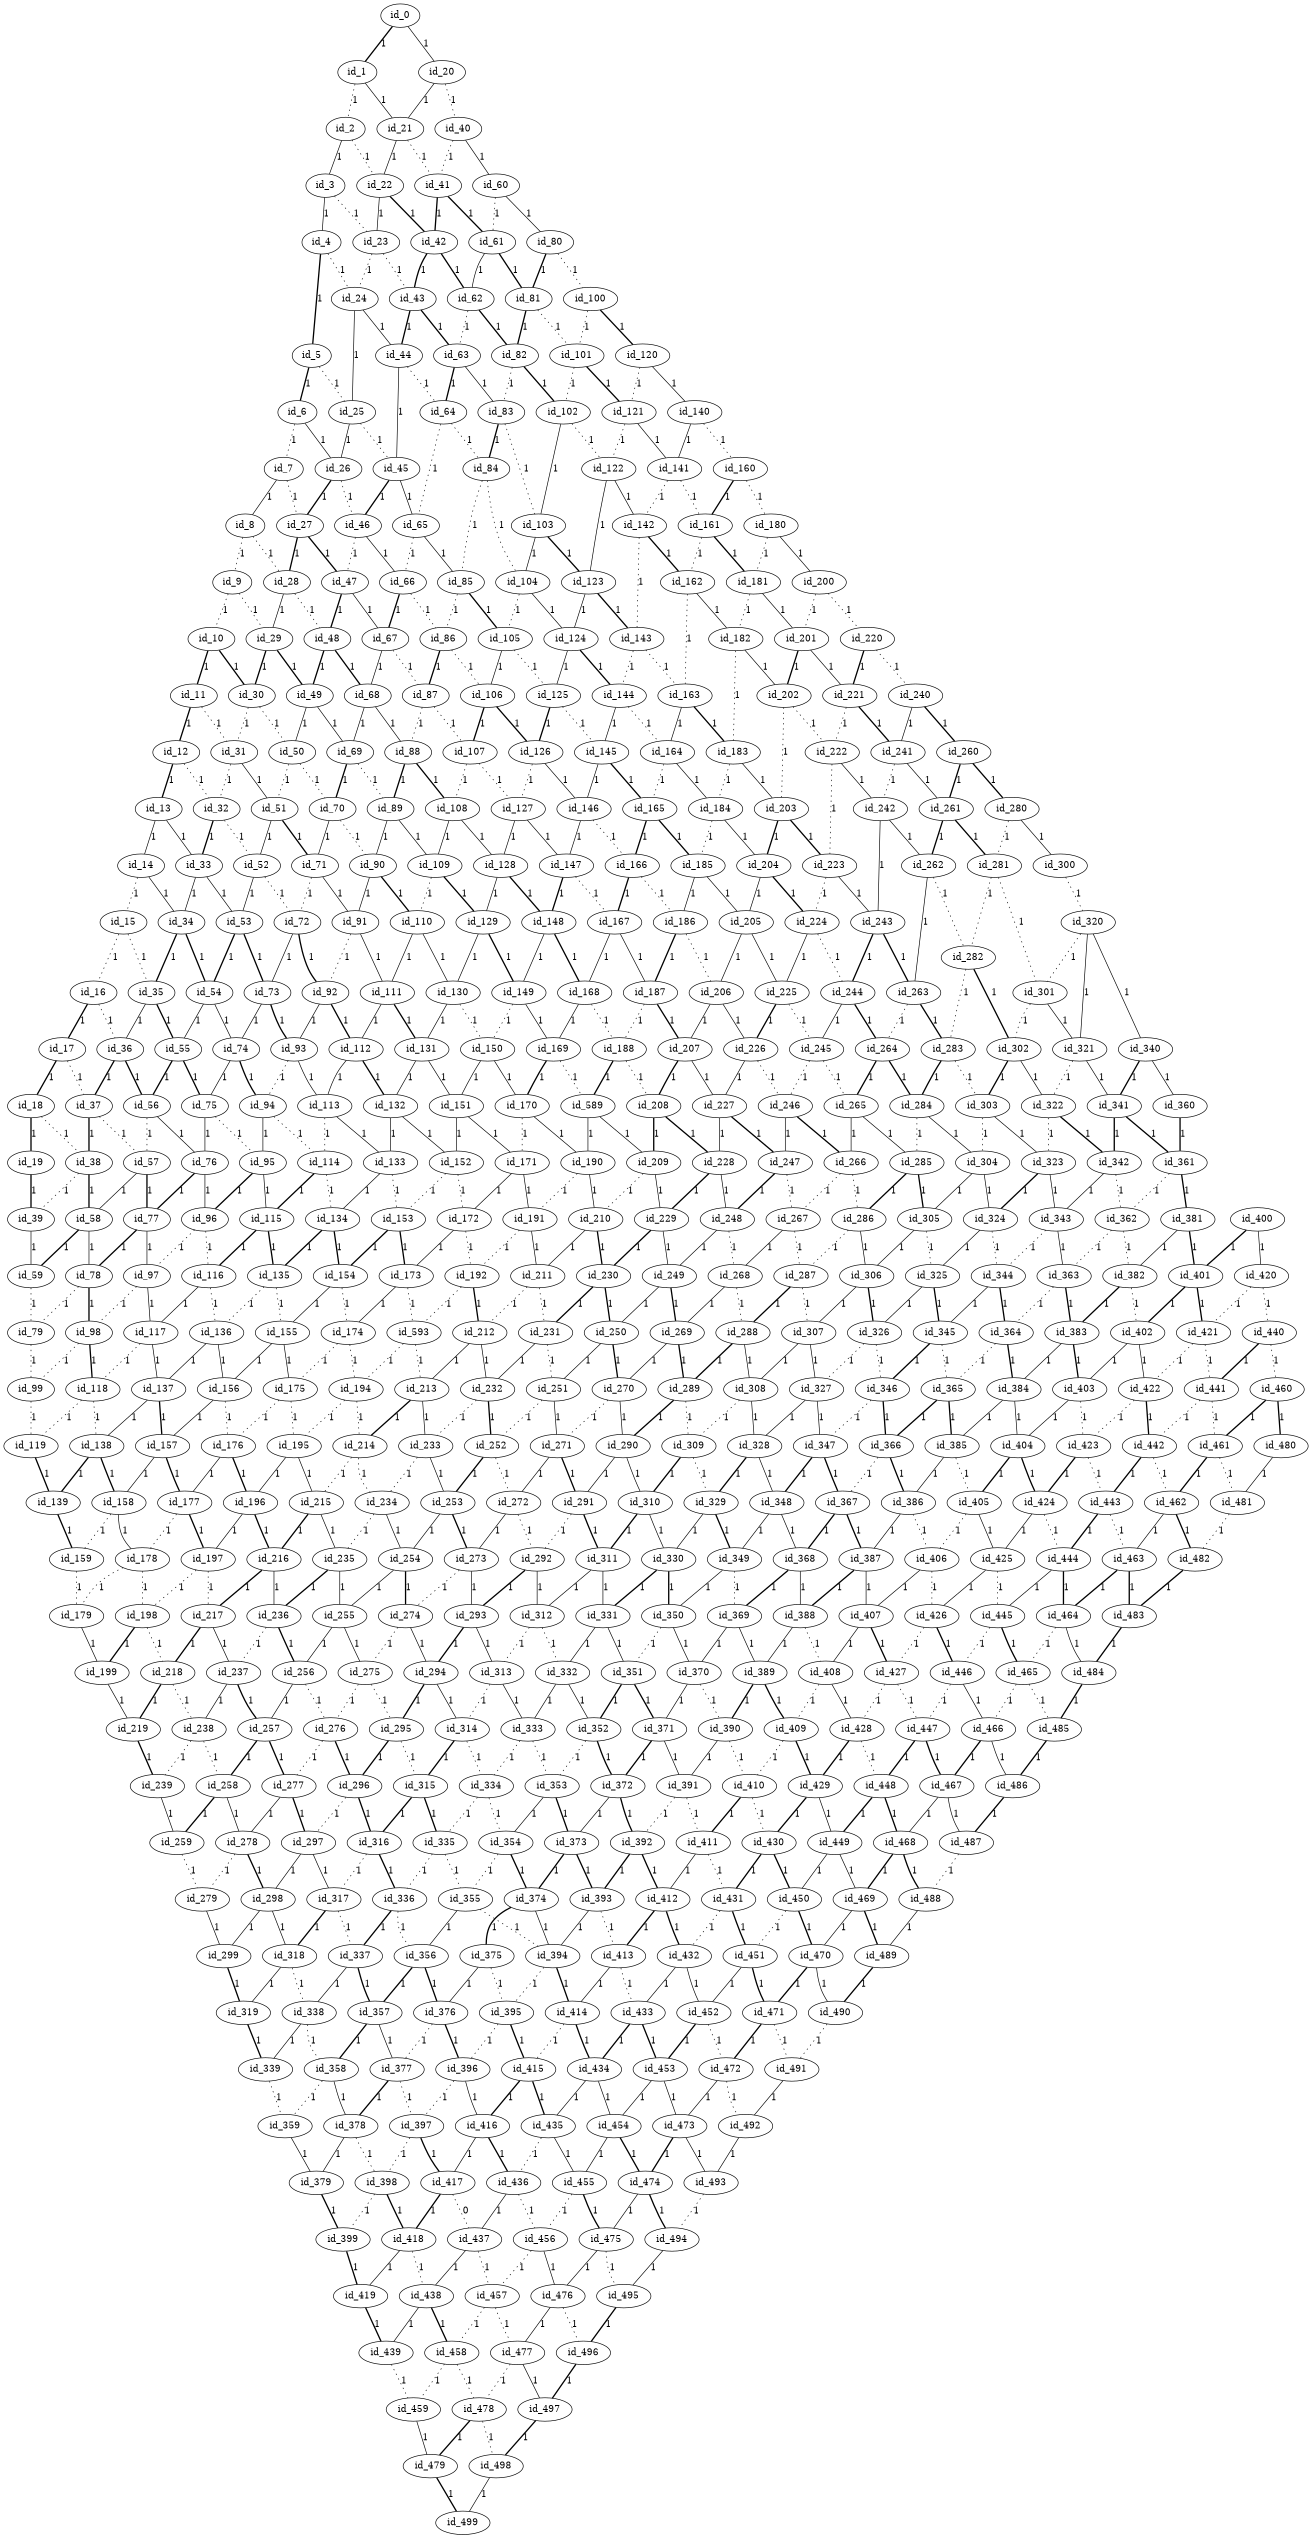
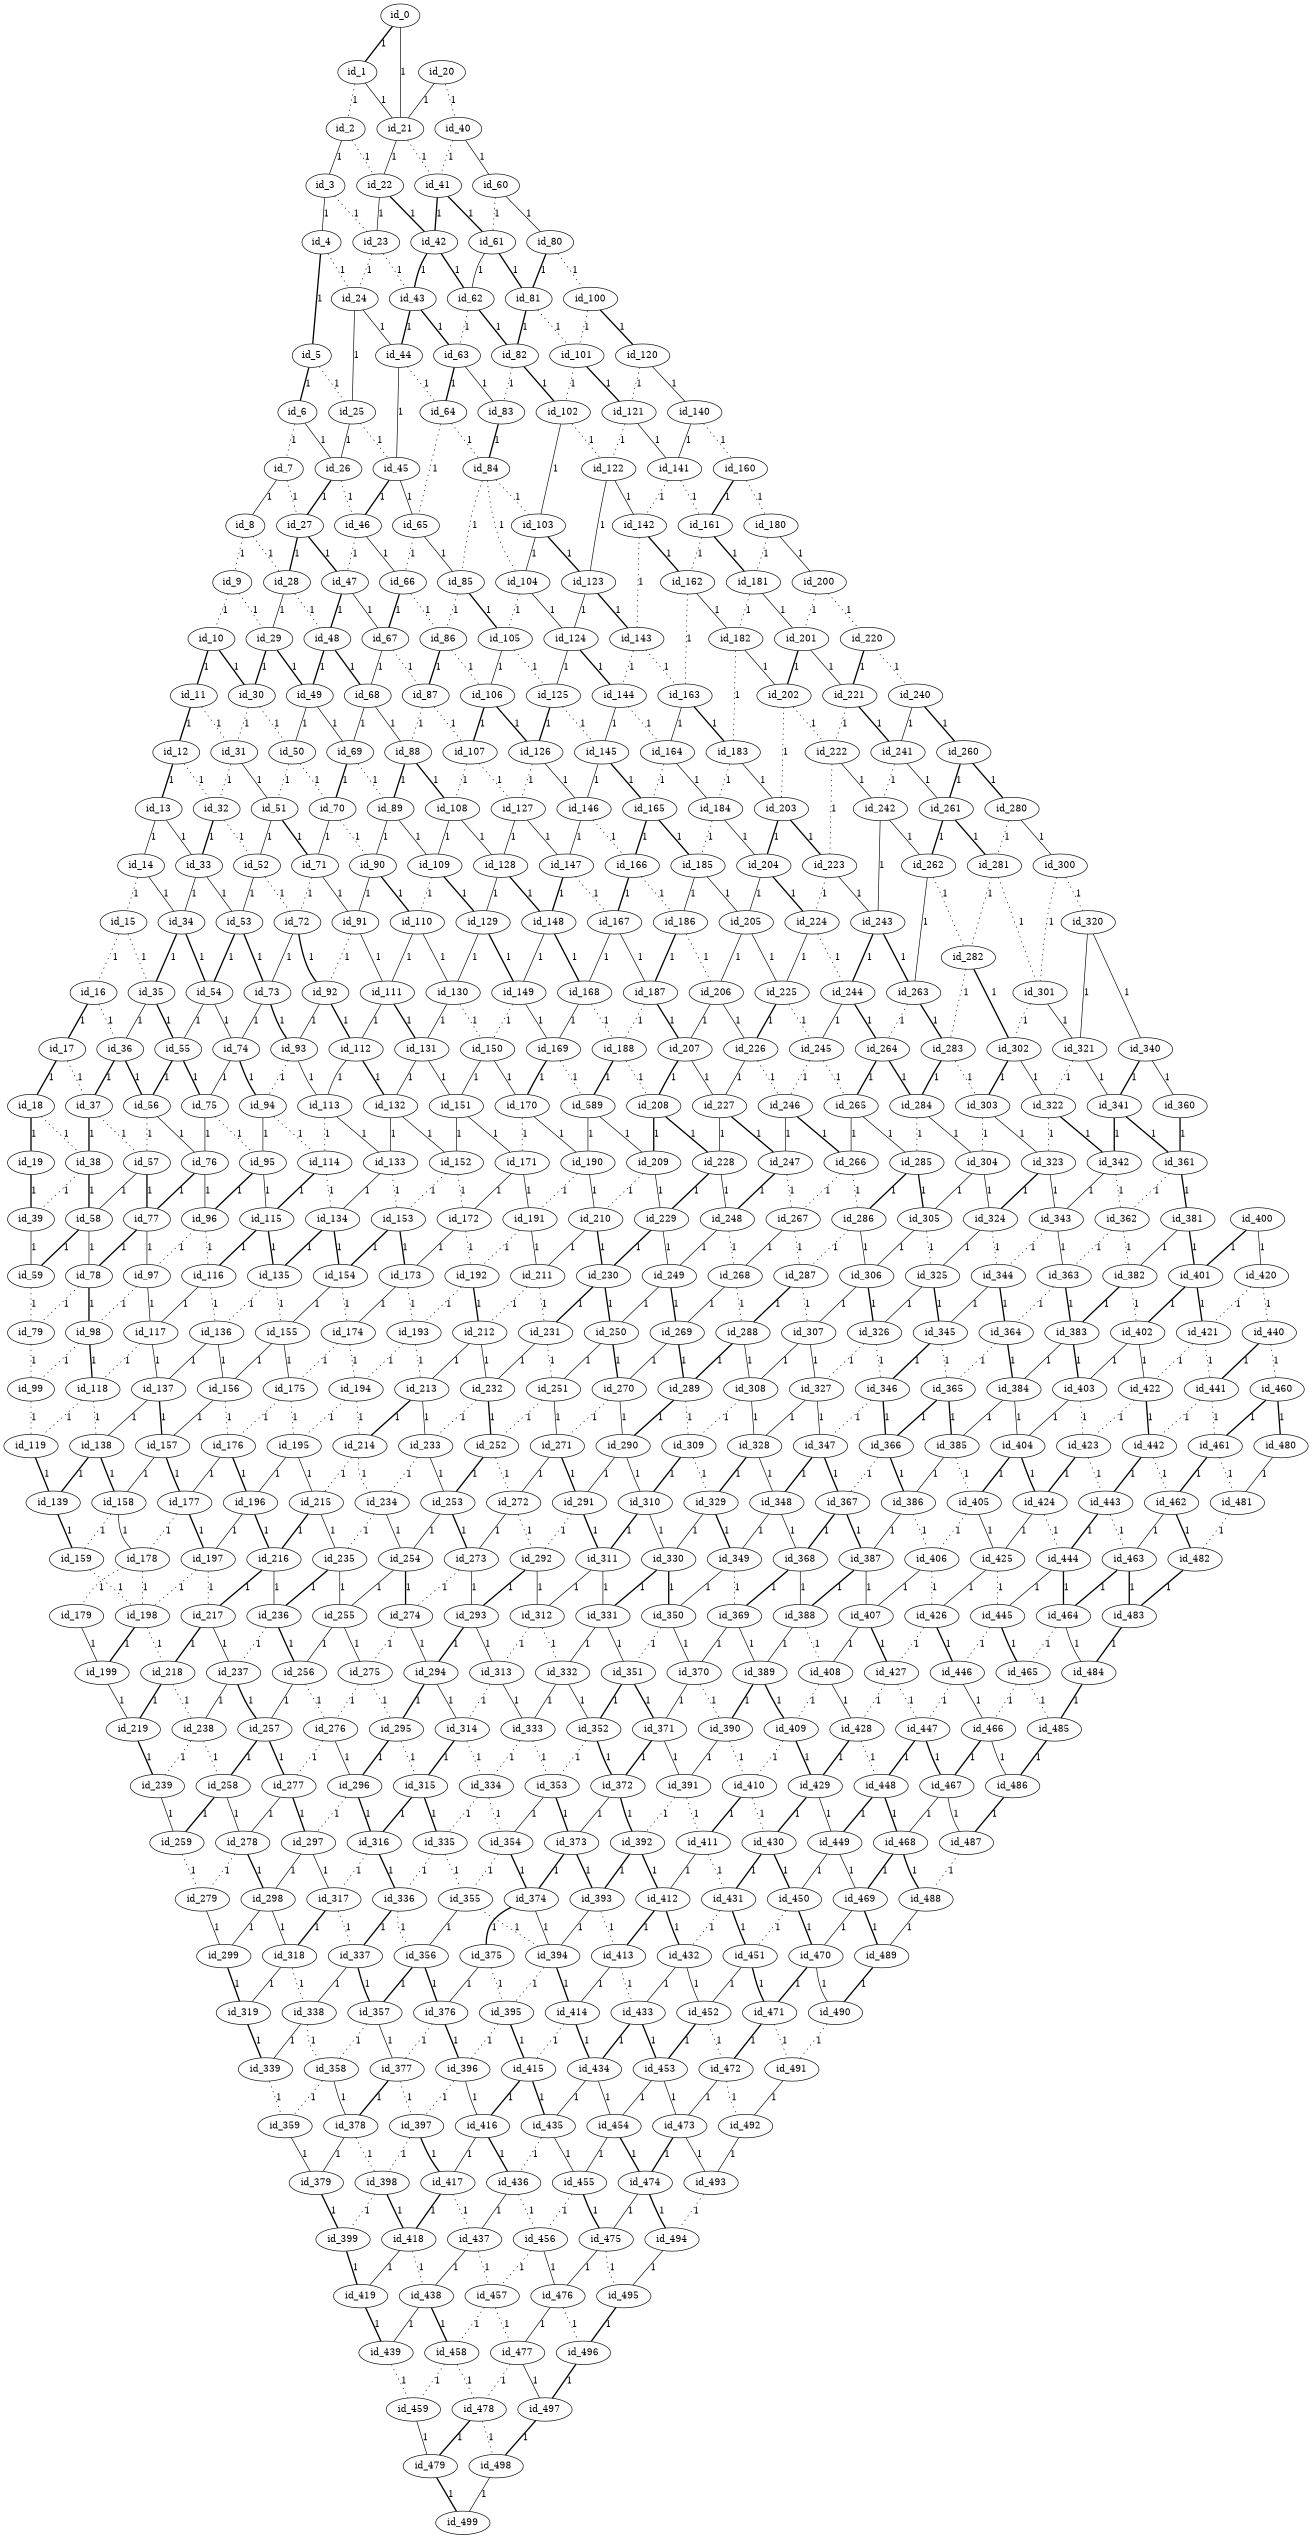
edge "id_0" -- "id_20": now "id_0" -- "id_21"
edge "id_83" -- "id_103": now "id_84" -- "id_103"
edge "id_320" -- "id_301": now "id_300" -- "id_301"
node "id_593": label "id_593" -> "id_193"
edge "id_159" -- "id_179": now "id_159" -- "id_198"
edge "id_276" -- "id_296": style bold -> solid
edge "id_357" -- "id_358": style bold -> dotted
edge "id_417" -- "id_437": label "0" -> "1"
